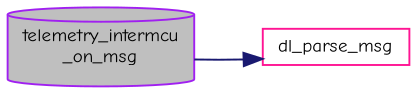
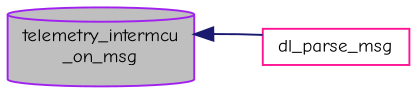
edge "telemetry_intermcu _on_msg" -> "dl_parse_msg": reversed
